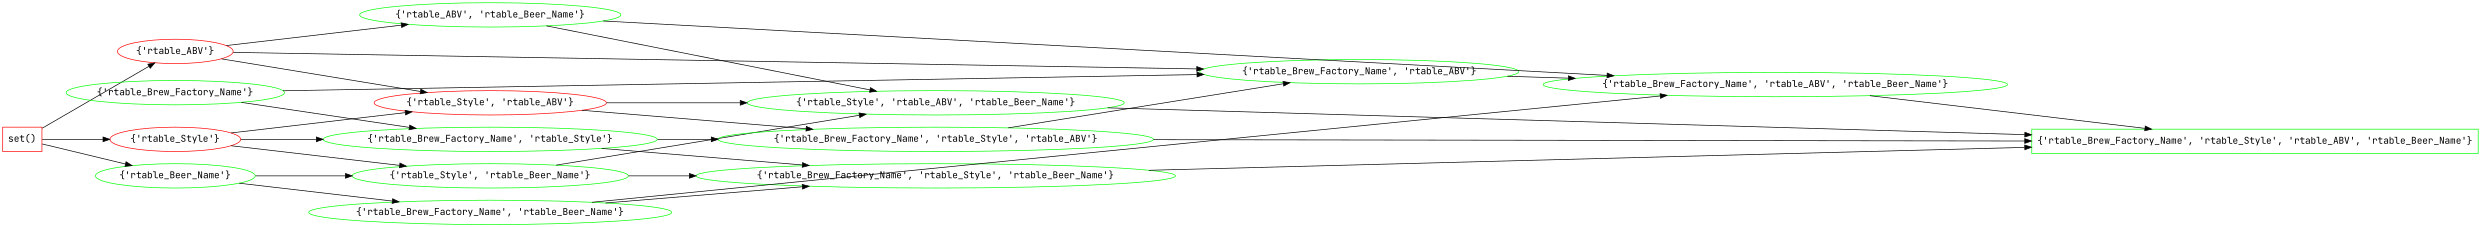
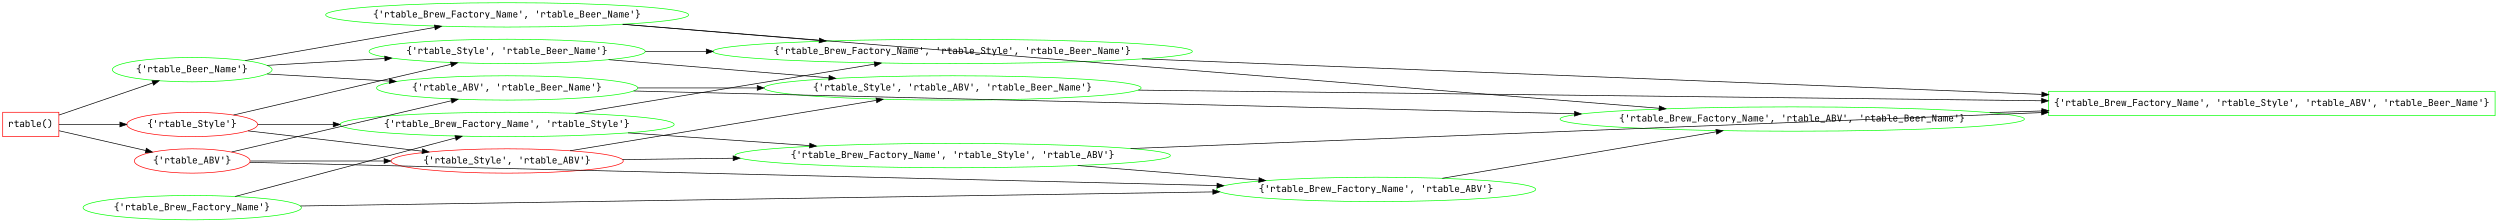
edge "{'rtable_Beer_Name'}" -> "{'rtable_ABV', 'rtable_Beer_Name'}": added
node "set()": label "set()" -> "rtable()"
